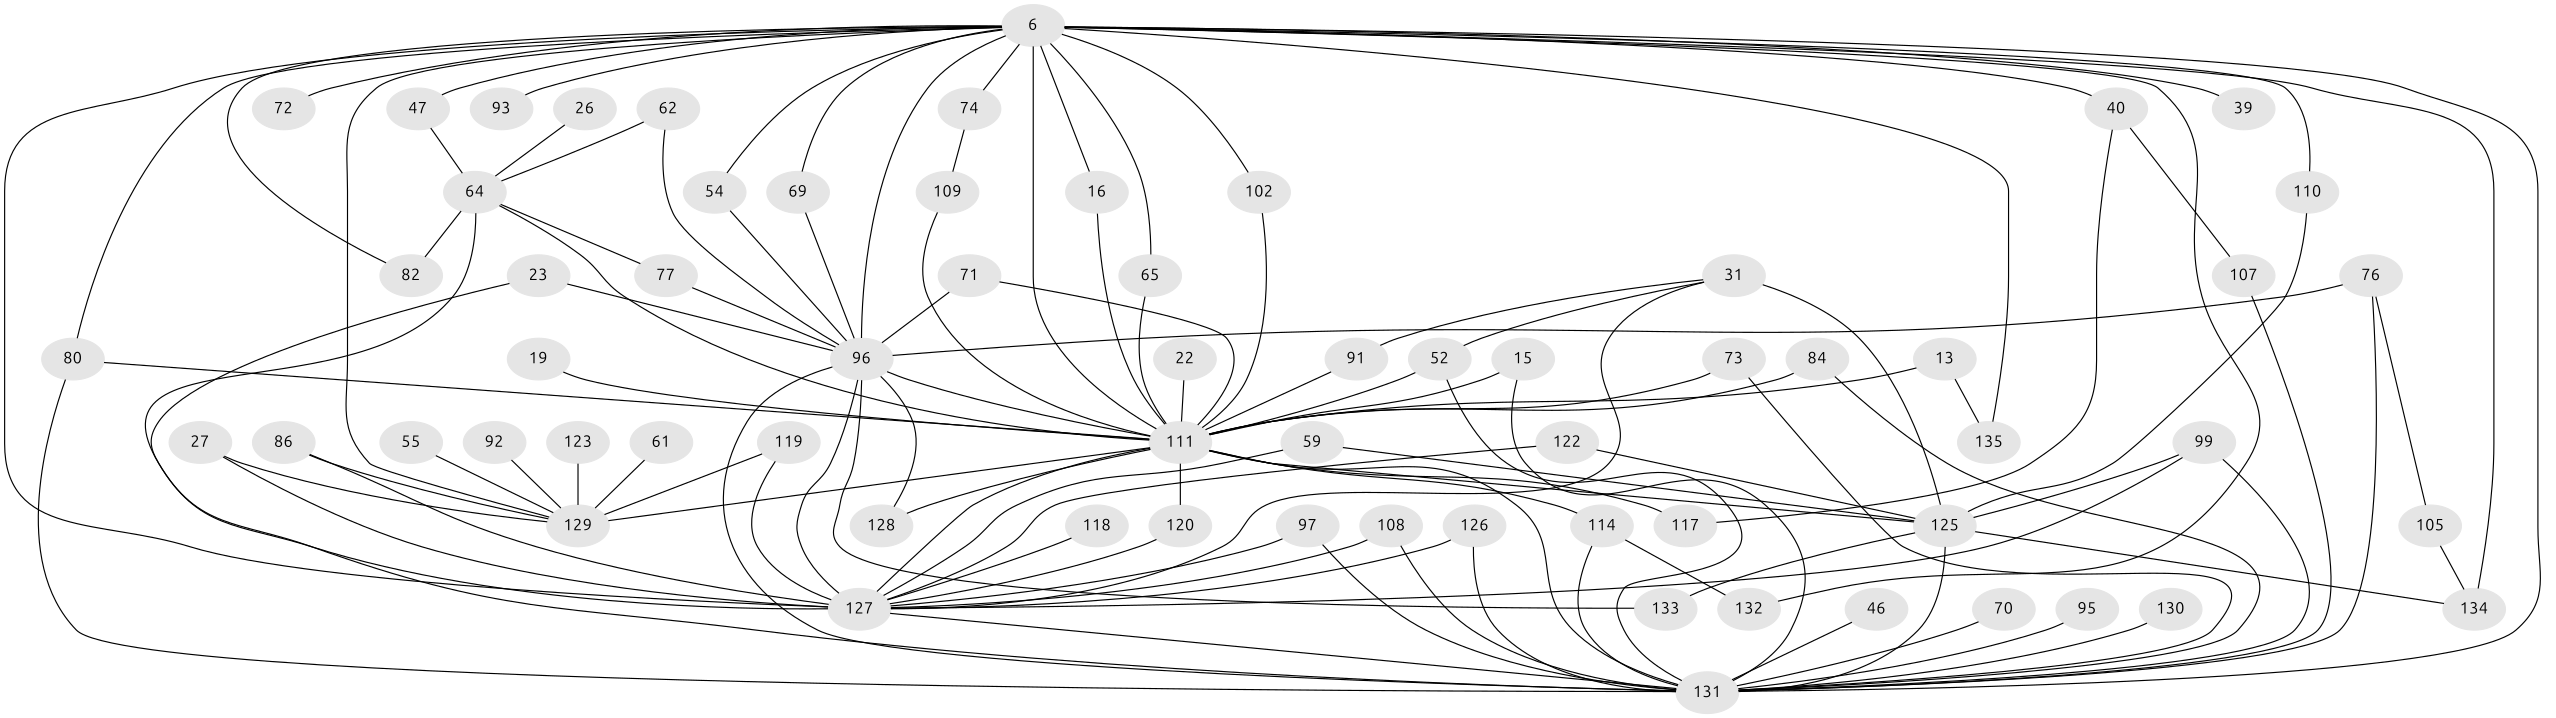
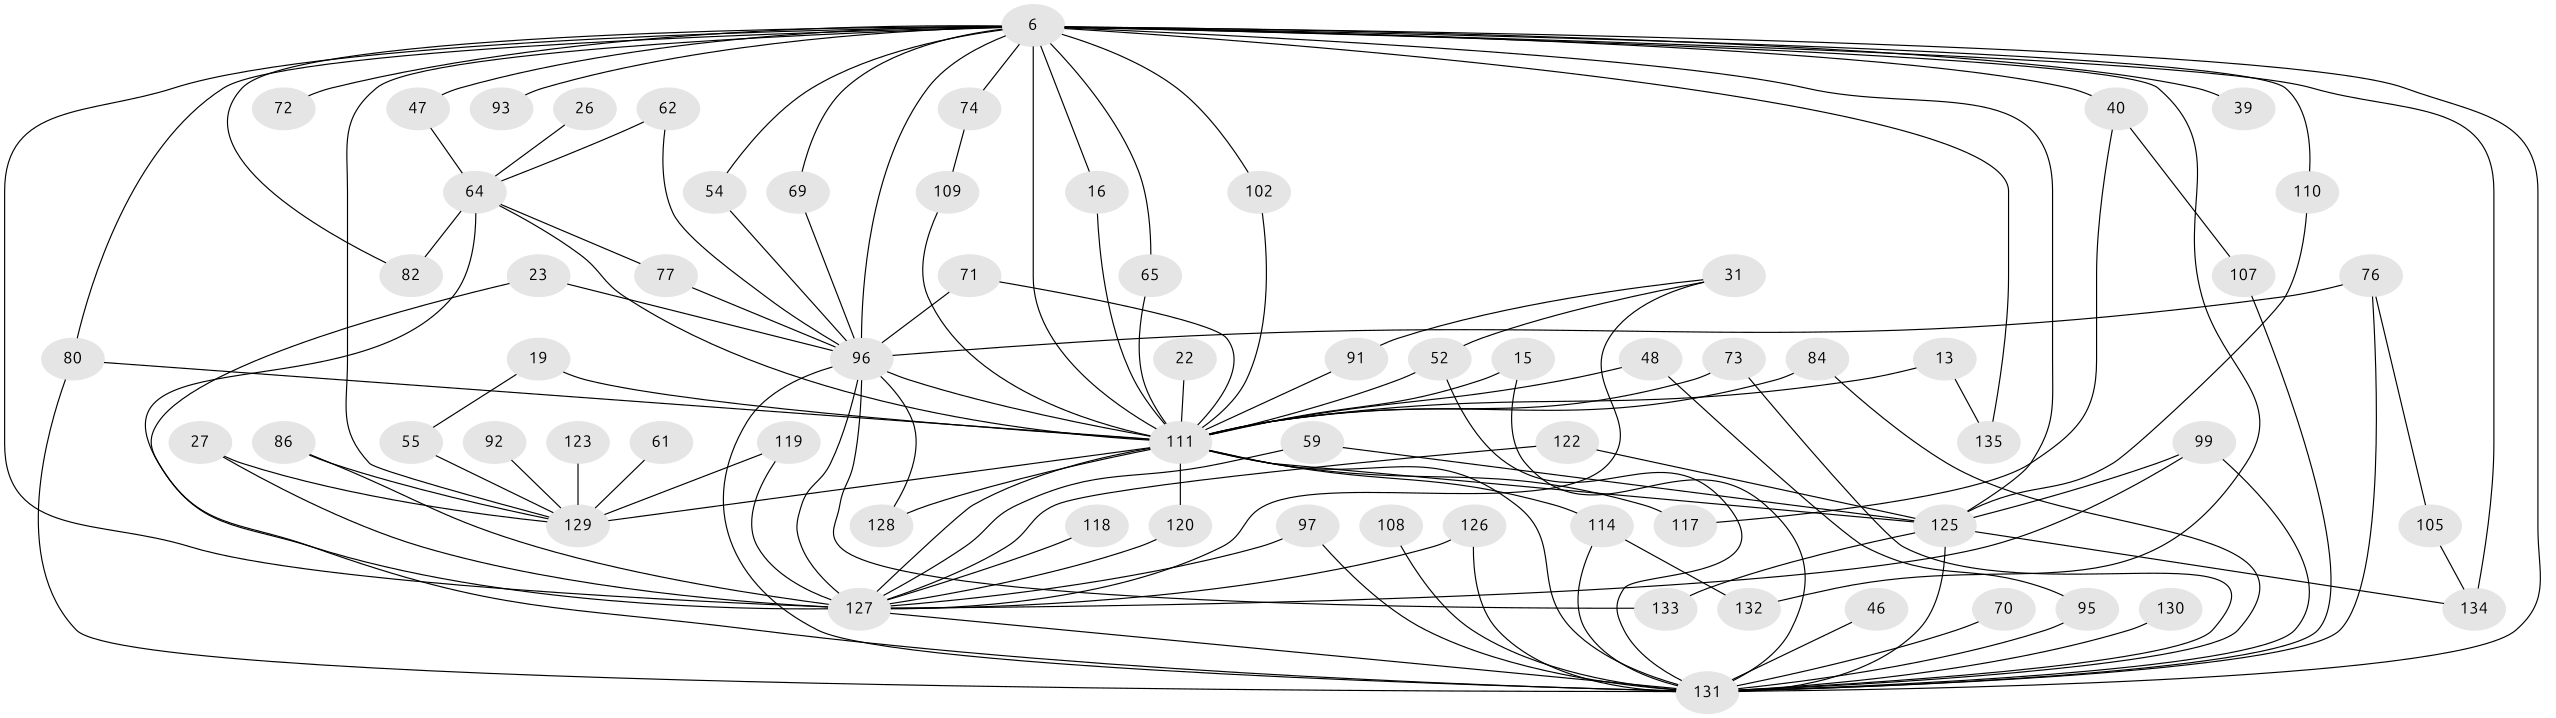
node "48": added
edge "31" -- "125": now "6" -- "125"
edge "19" -- "55": added
edge "108" -- "127": removed
